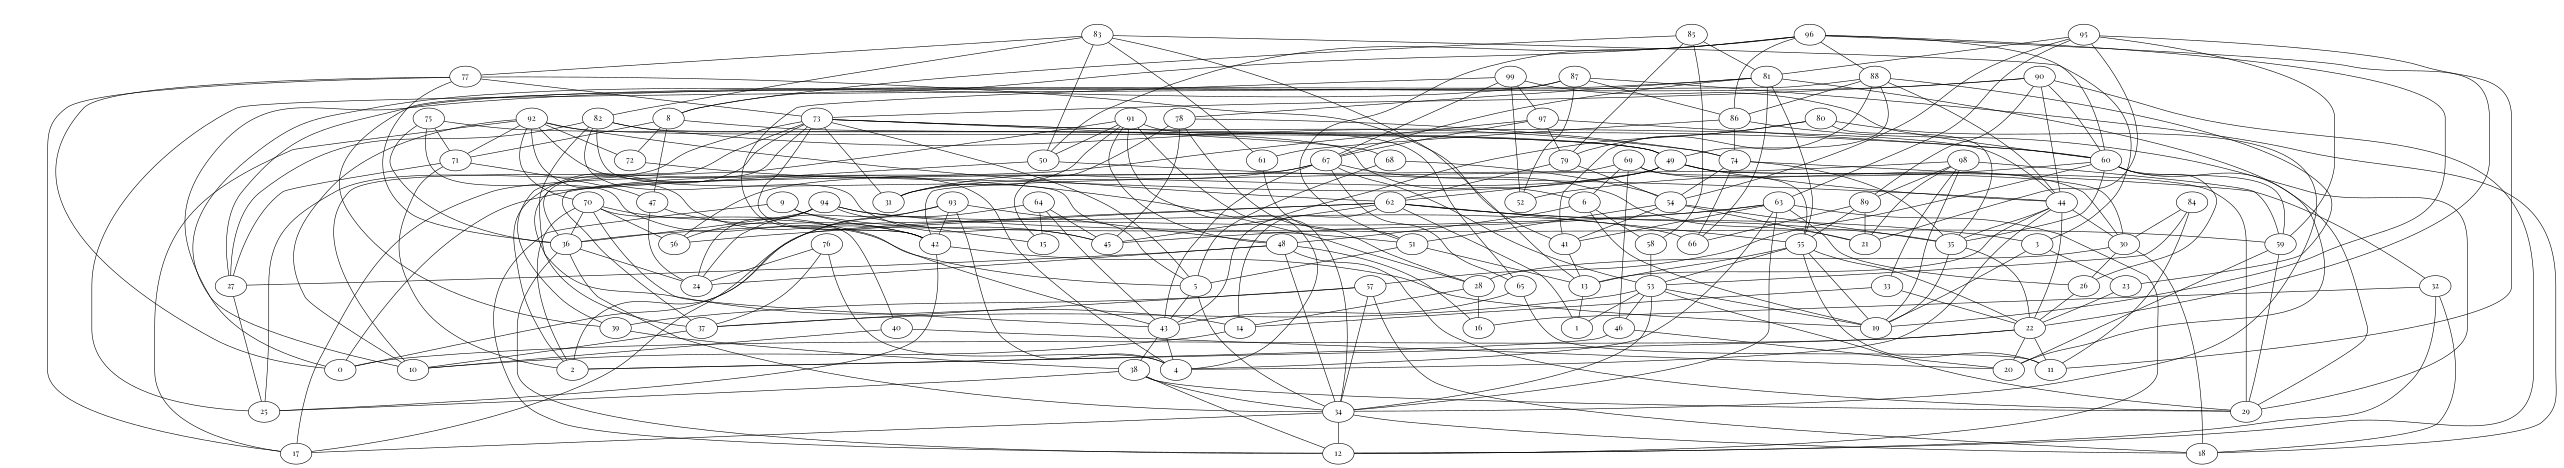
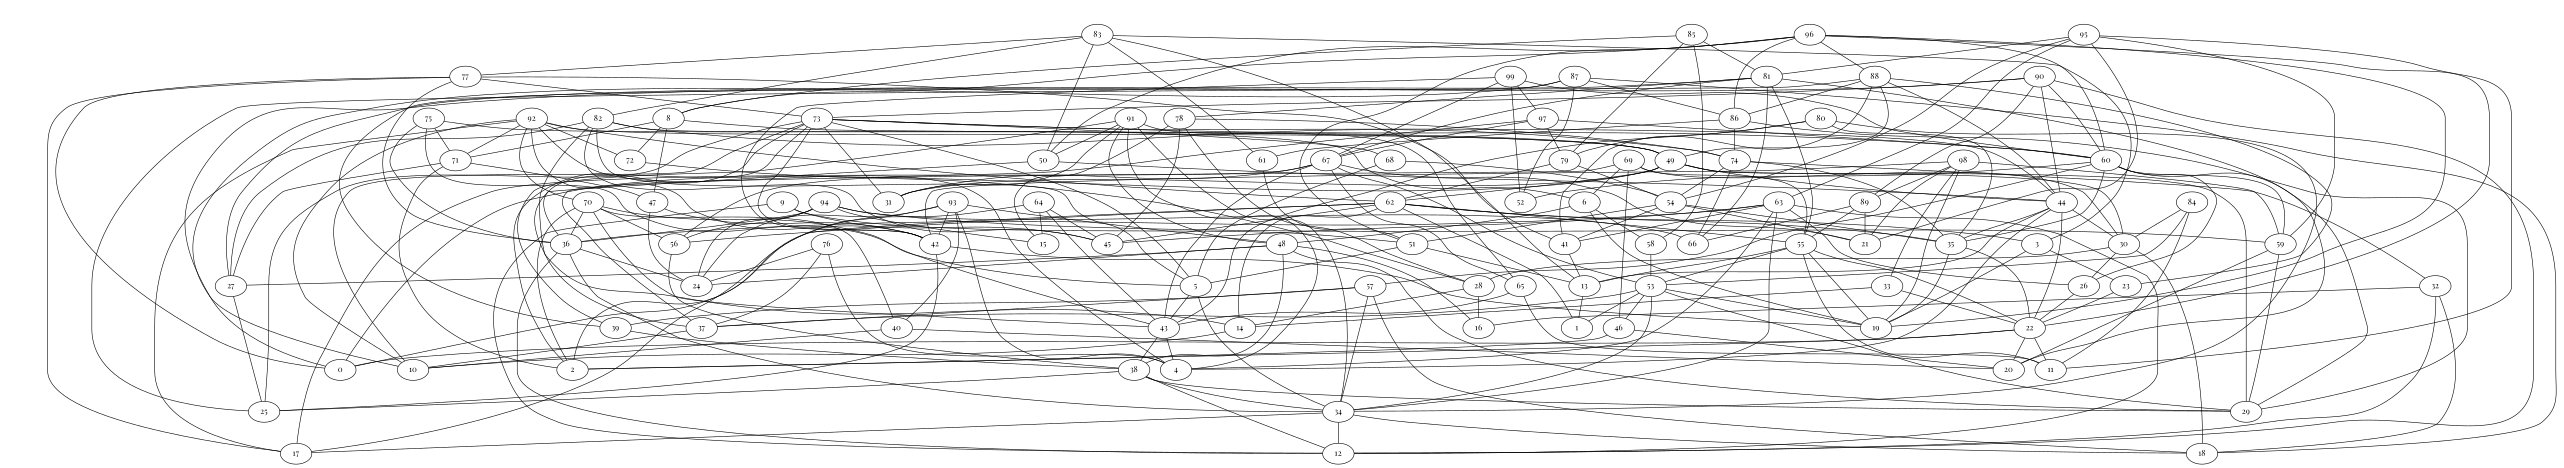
edge "93" -- "40": added
edge "48" -- "34": now "48" -- "38"
edge "56" -- "38": added
